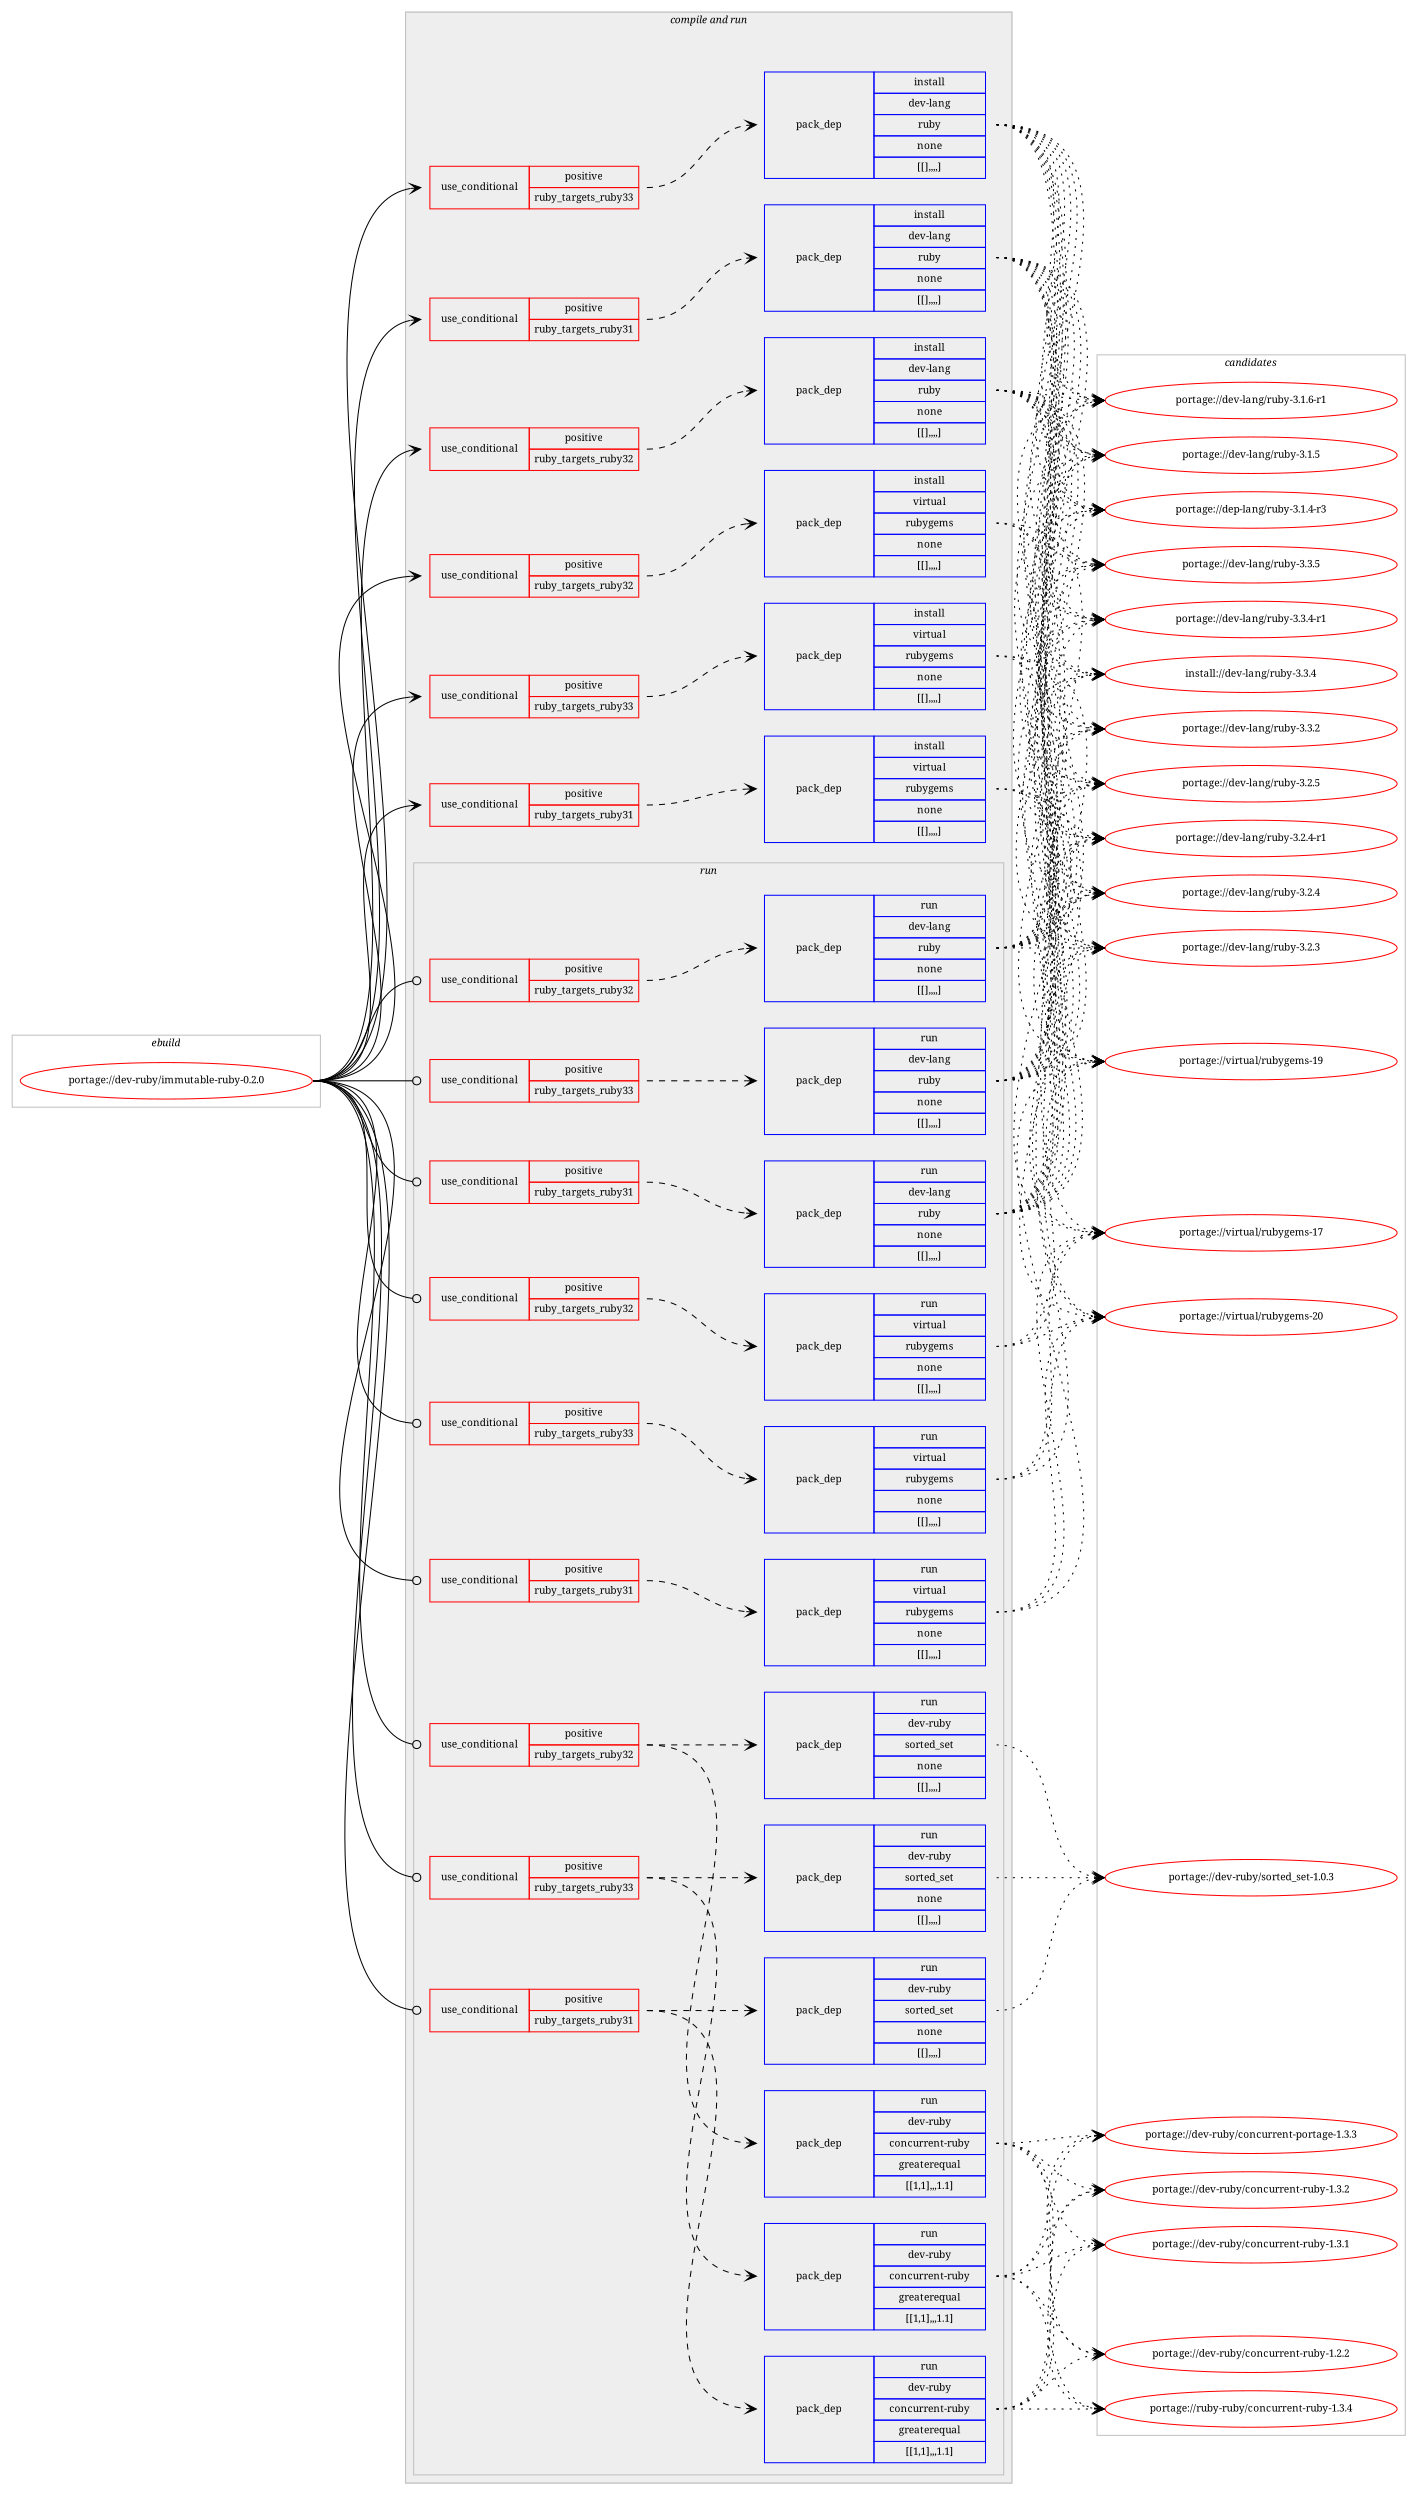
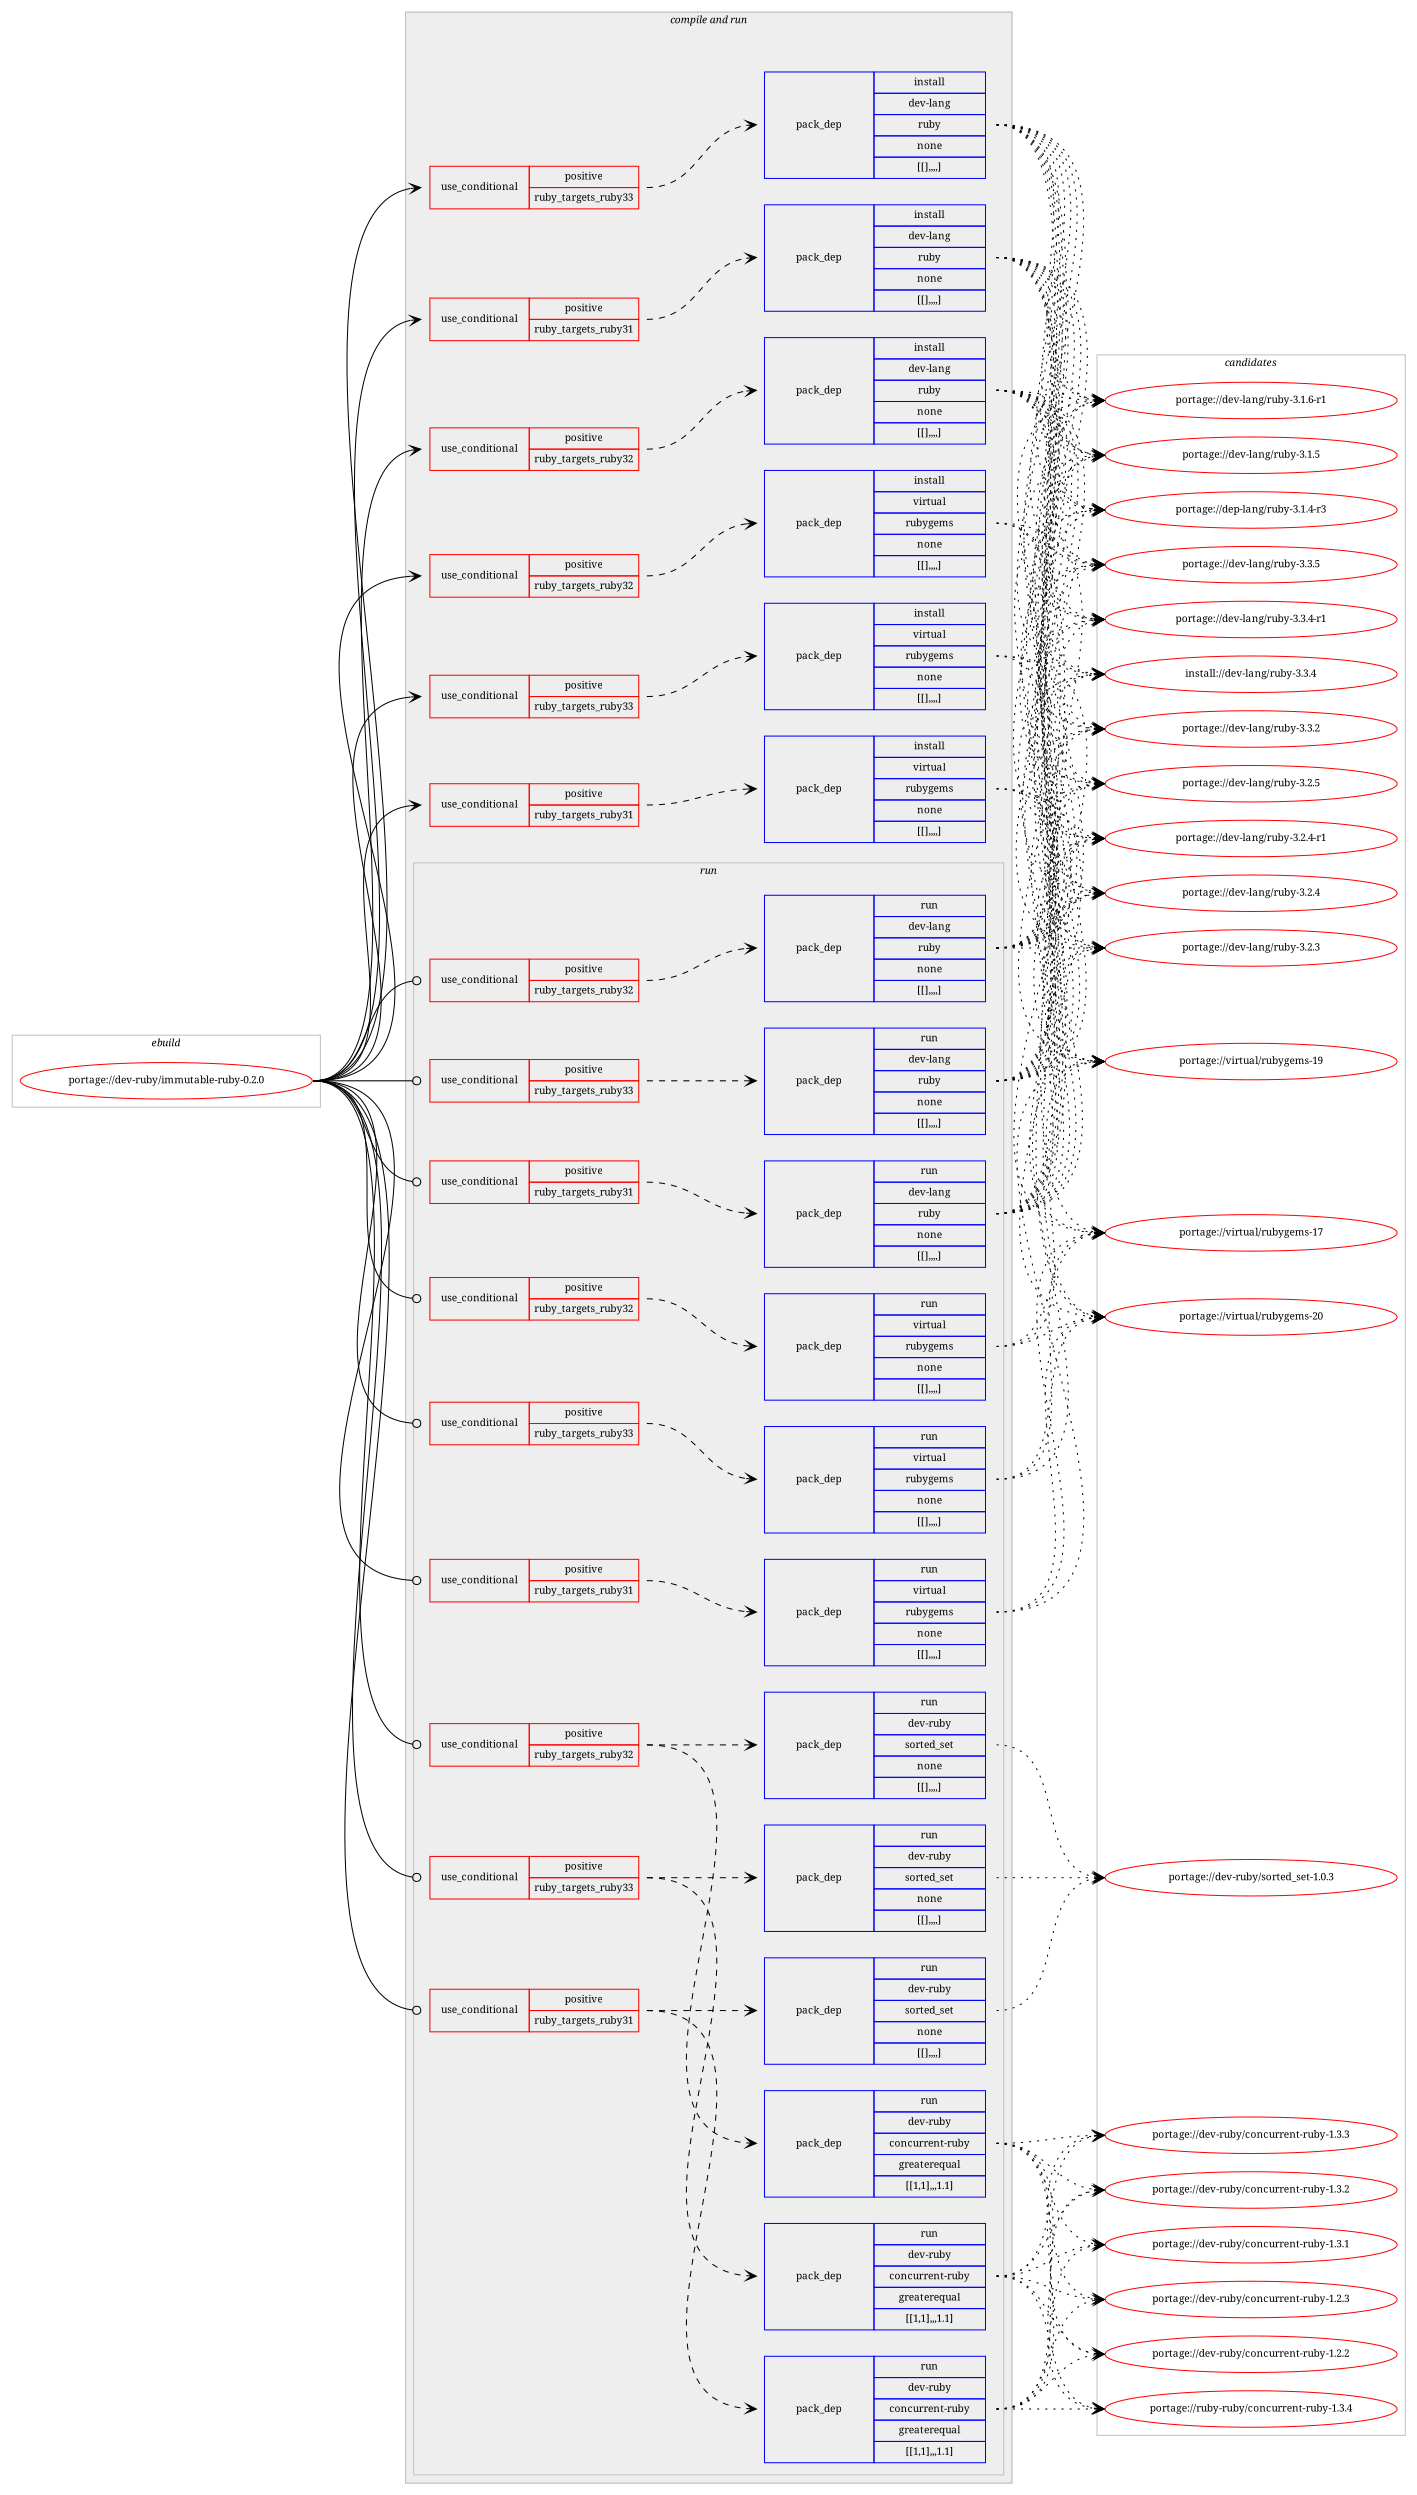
node "portage://dev-ruby/concurrent-portage-1.3.3": label "portage://dev-ruby/concurrent-portage-1.3.3" -> "portage://dev-ruby/concurrent-ruby-1.3.3"
node "portage://dev-ruby/concurrent-ruby-1.2.3": added
